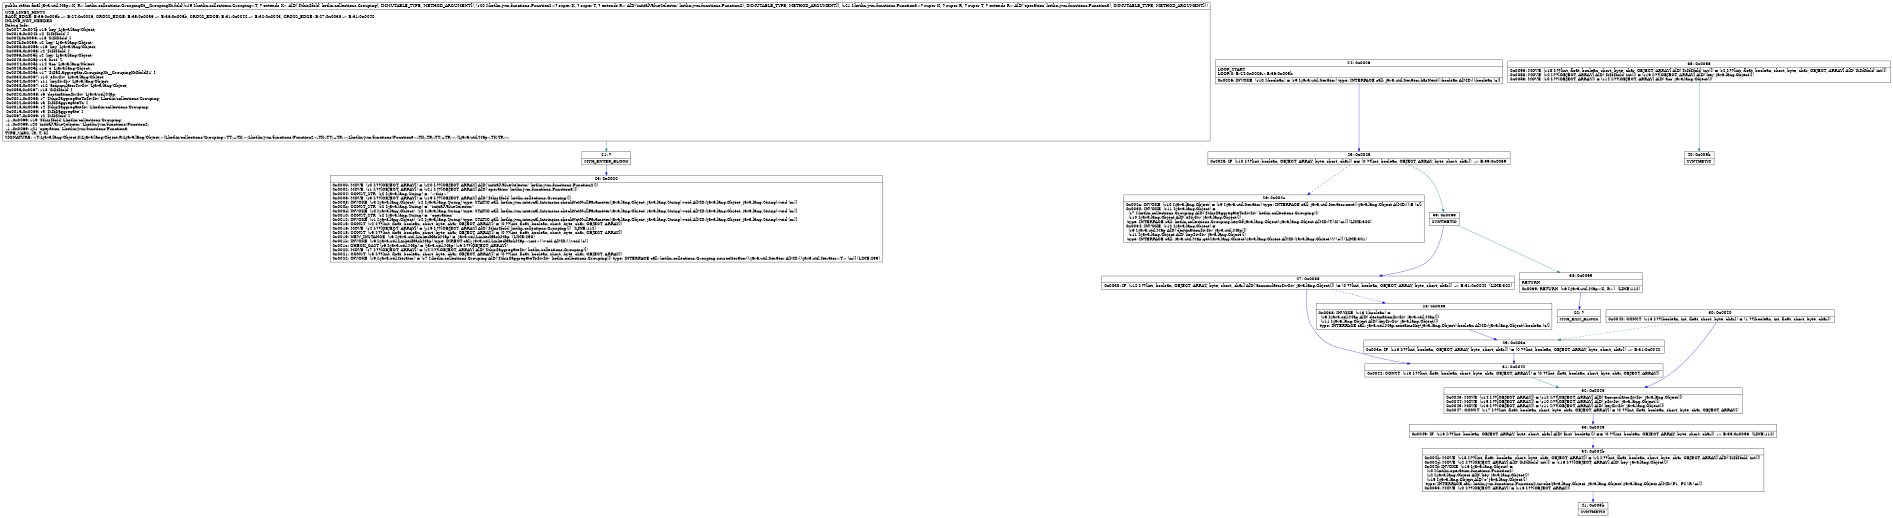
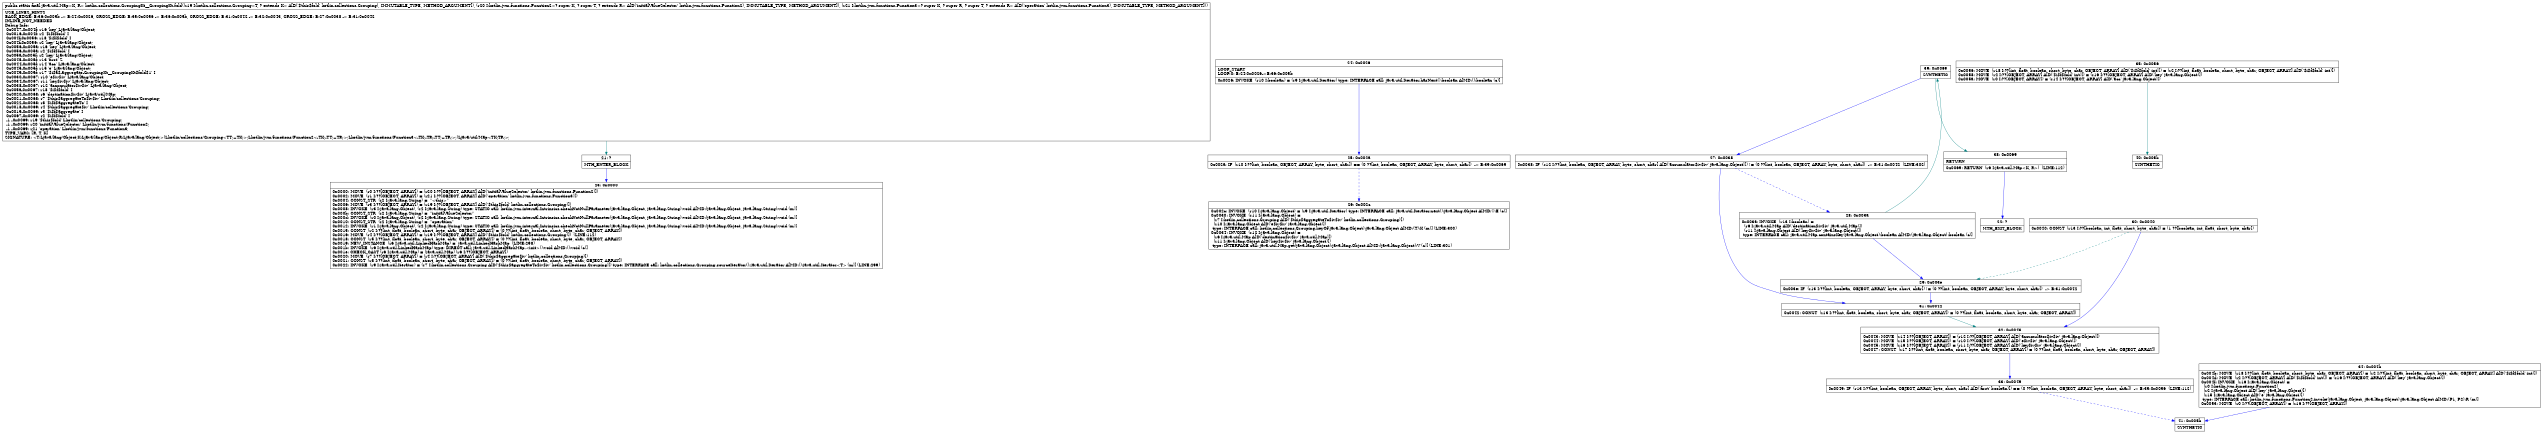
edge "25: 0x002a" -> "39: 0x0069": now "28: 0x003a" -> "39: 0x0069"
edge "33: 0x0049" -> "34: 0x004b": now "33: 0x0049" -> "41: 0x005b"
node "34: 0x004b": text "(r0 I:kotlin.operation.functions.Function2)" -> "(r0 I:kotlin.jvm.functions.Function2)"
